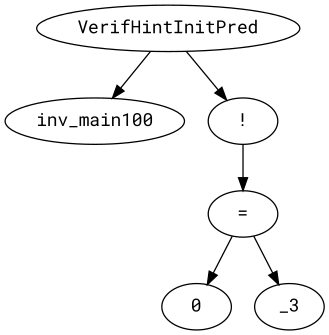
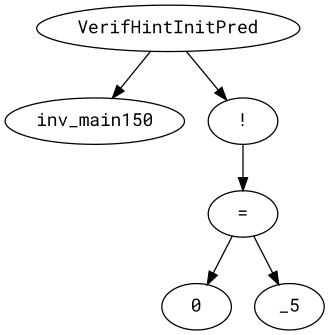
node "inv_main100": label "inv_main100" -> "inv_main150"
node "_3": label "_3" -> "_5"
